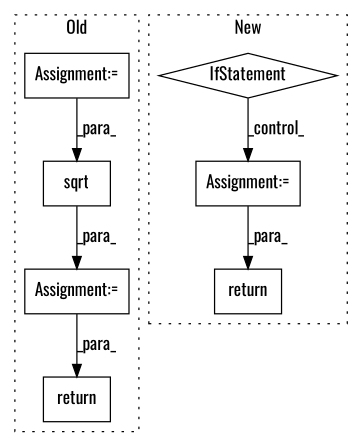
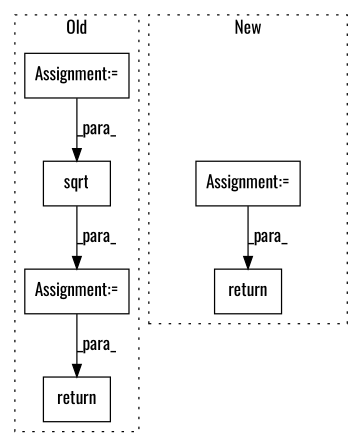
node "IfStatement": removed
